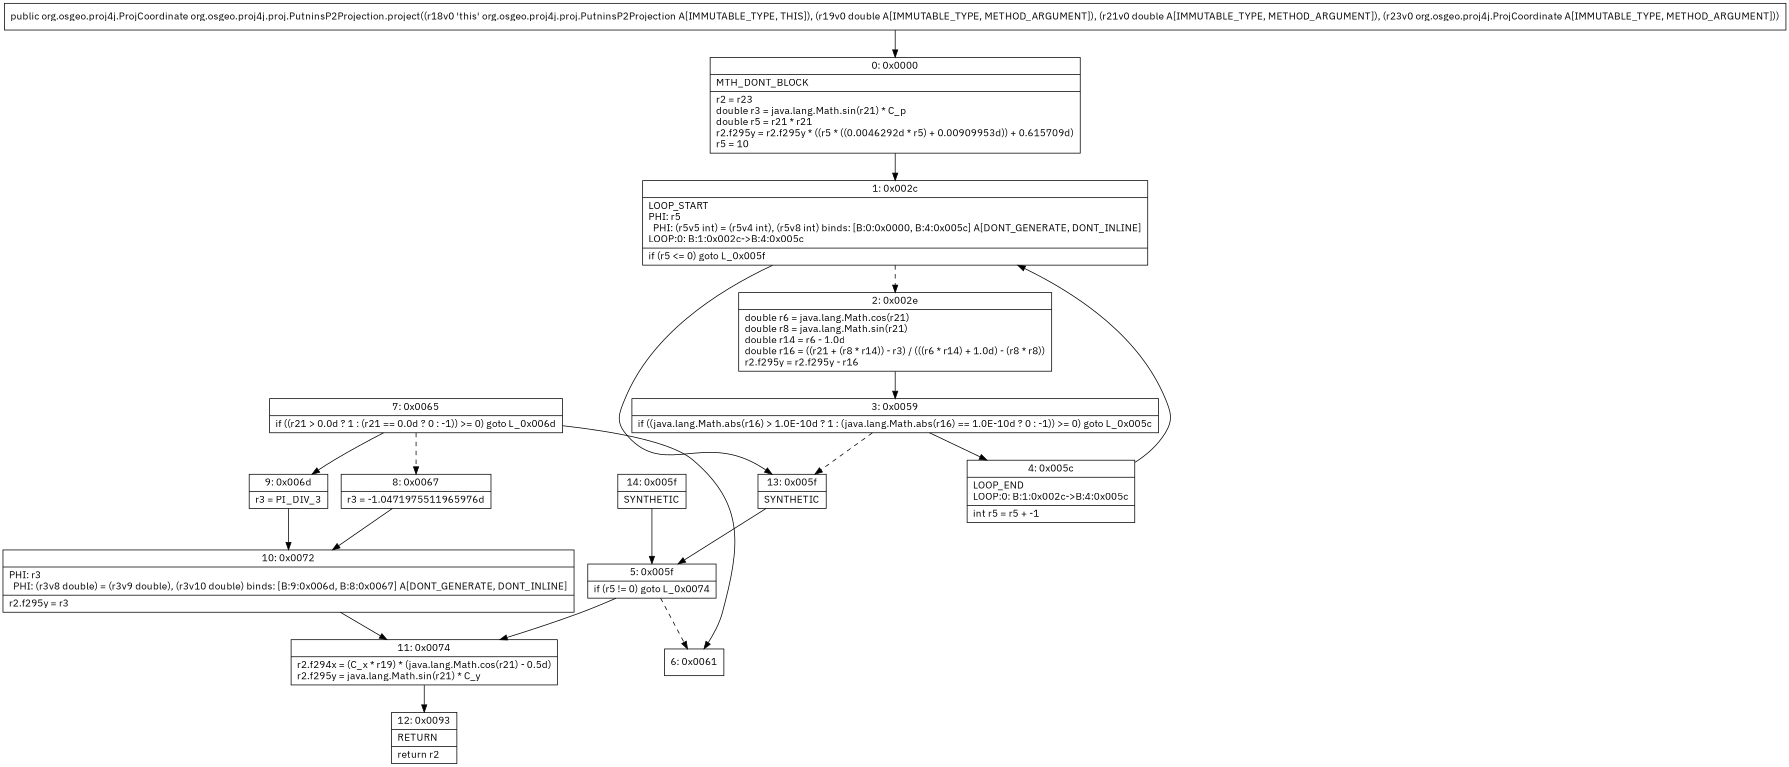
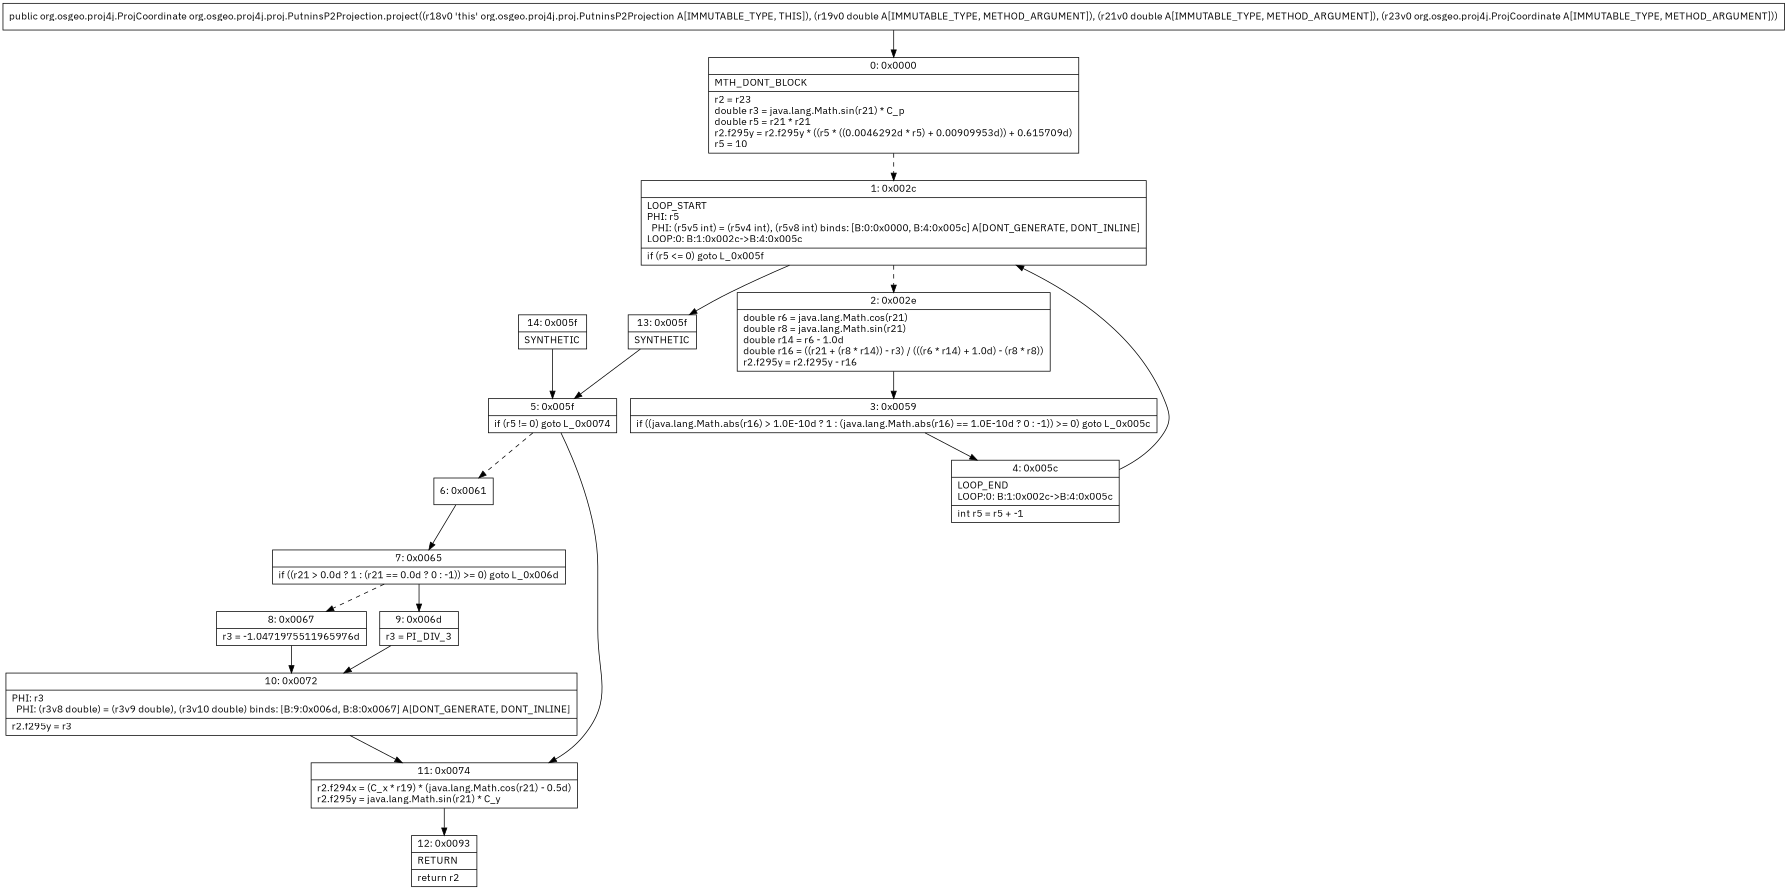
edge "0: 0x0000" -> "1: 0x002c": style solid -> dashed
edge "3: 0x0059" -> "13: 0x005f": removed
edge "7: 0x0065" -> "6: 0x0061": reversed
